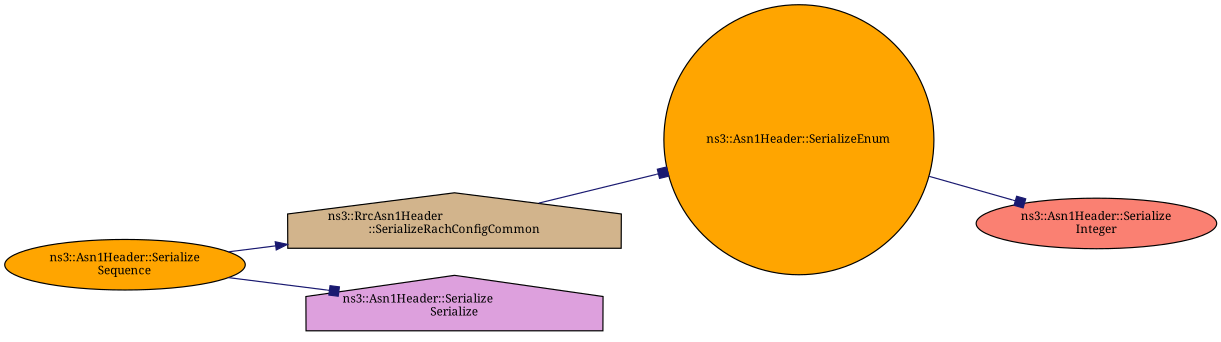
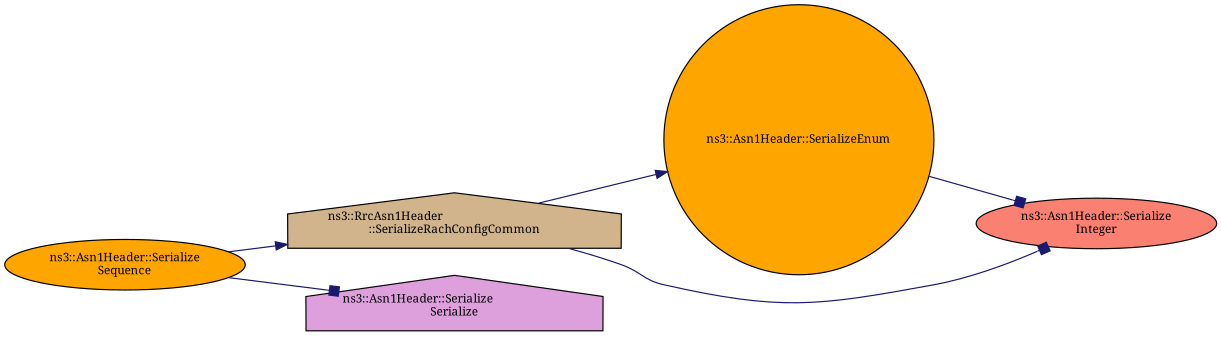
edge "ns3::RrcAsn1Header ::SerializeRachConfigCommon" -> "ns3::Asn1Header::SerializeEnum": arrowhead box -> normal
edge "ns3::RrcAsn1Header ::SerializeRachConfigCommon" -> "ns3::Asn1Header::Serialize Integer": added
